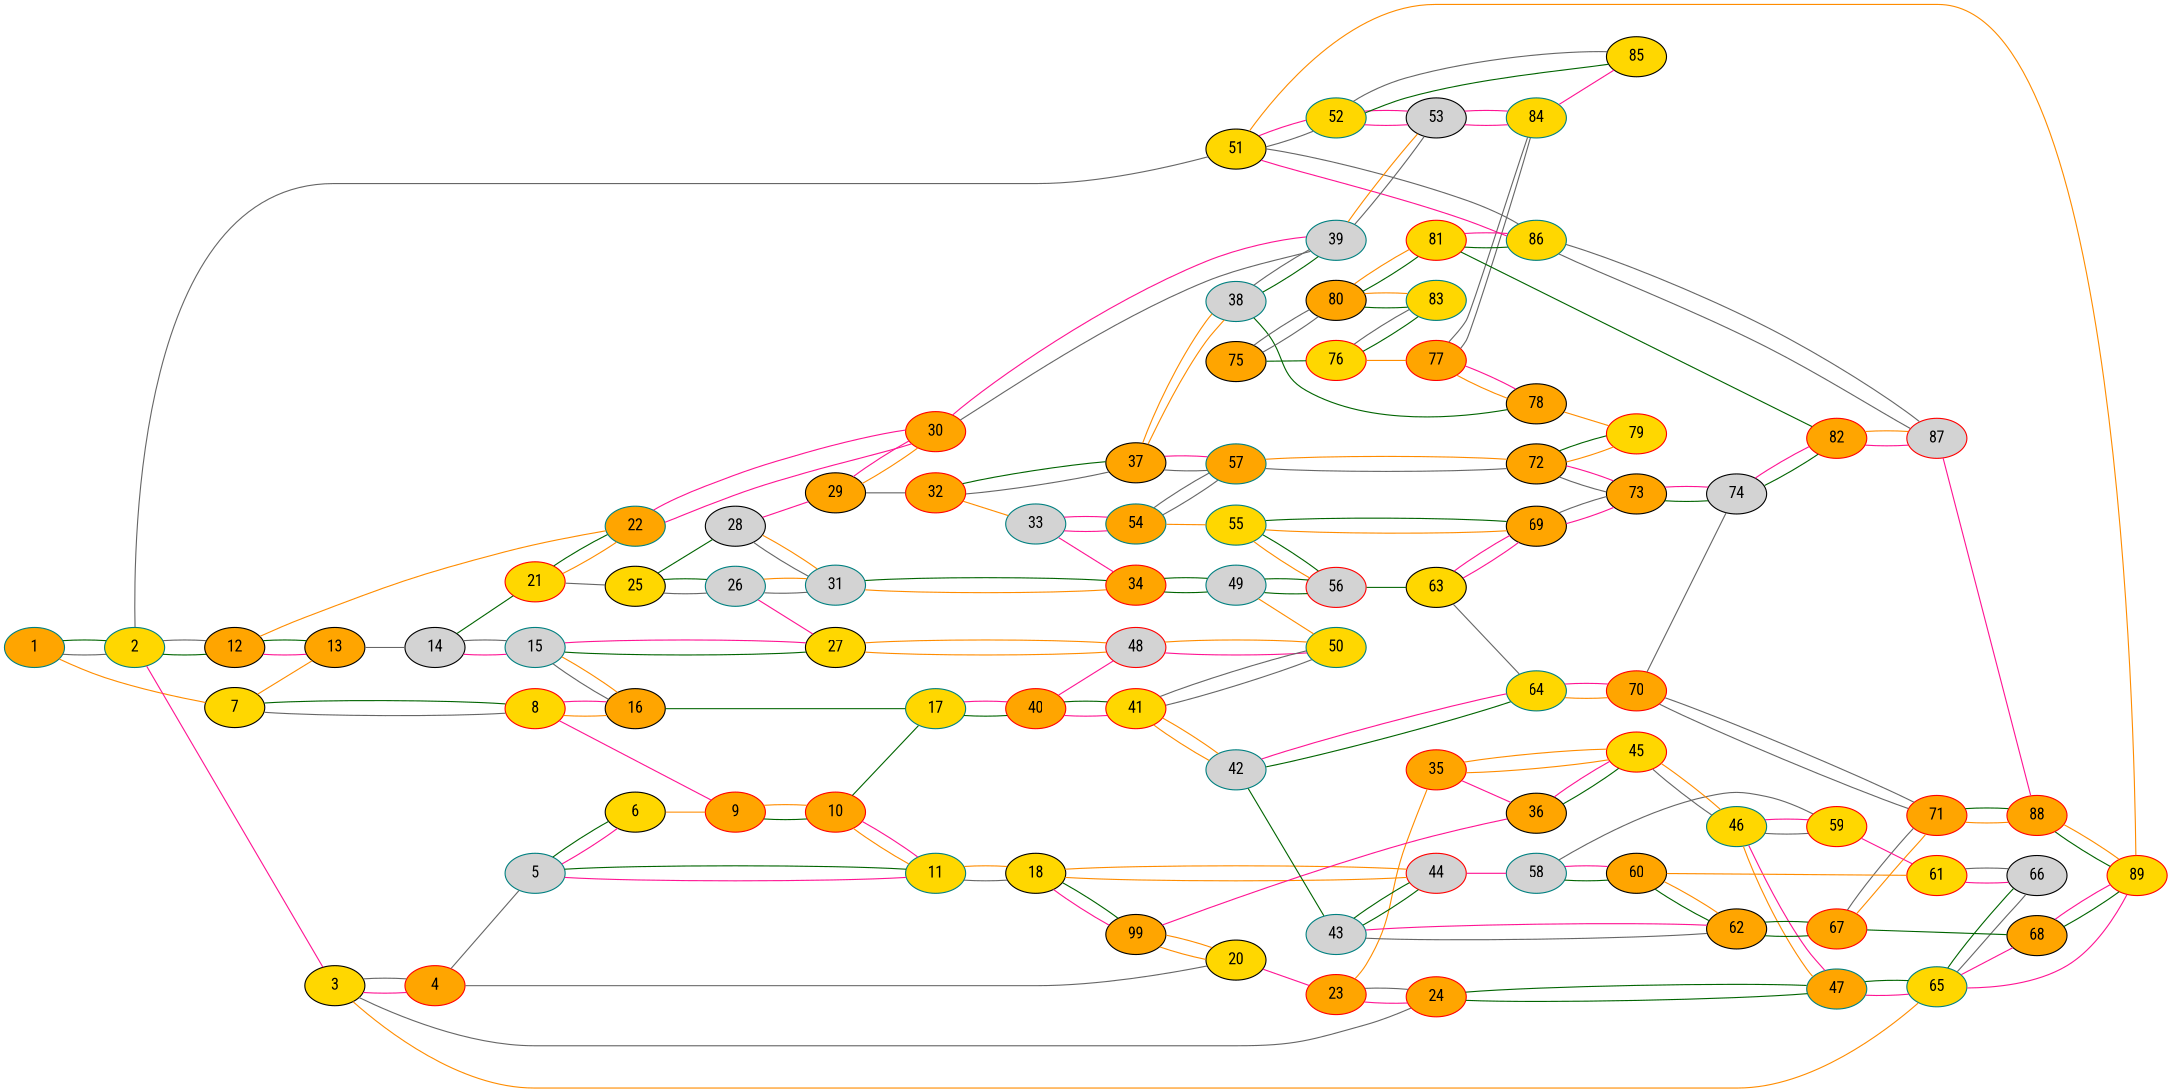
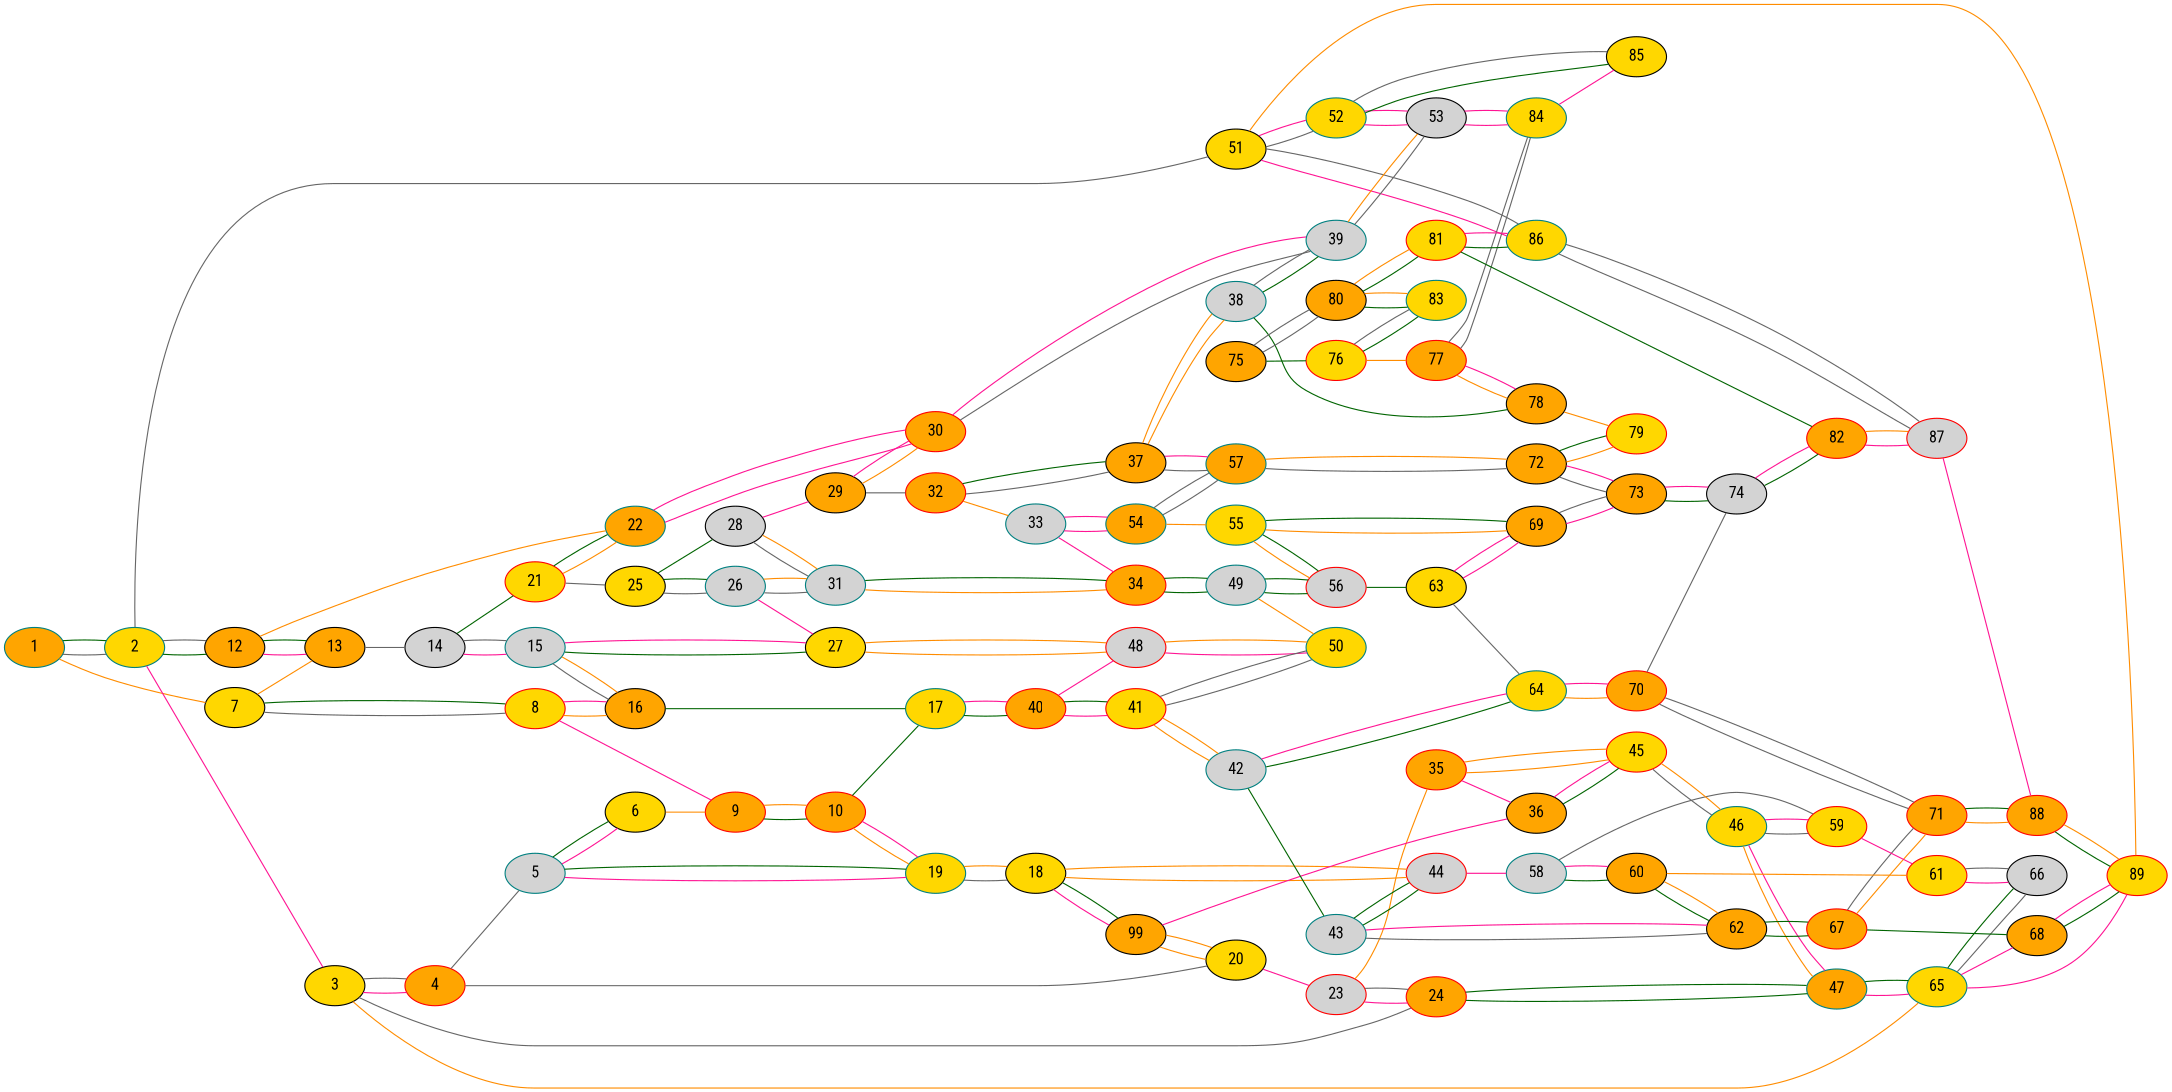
node "11": label "11" -> "19"
node "23": fillcolor orange -> lightgrey
